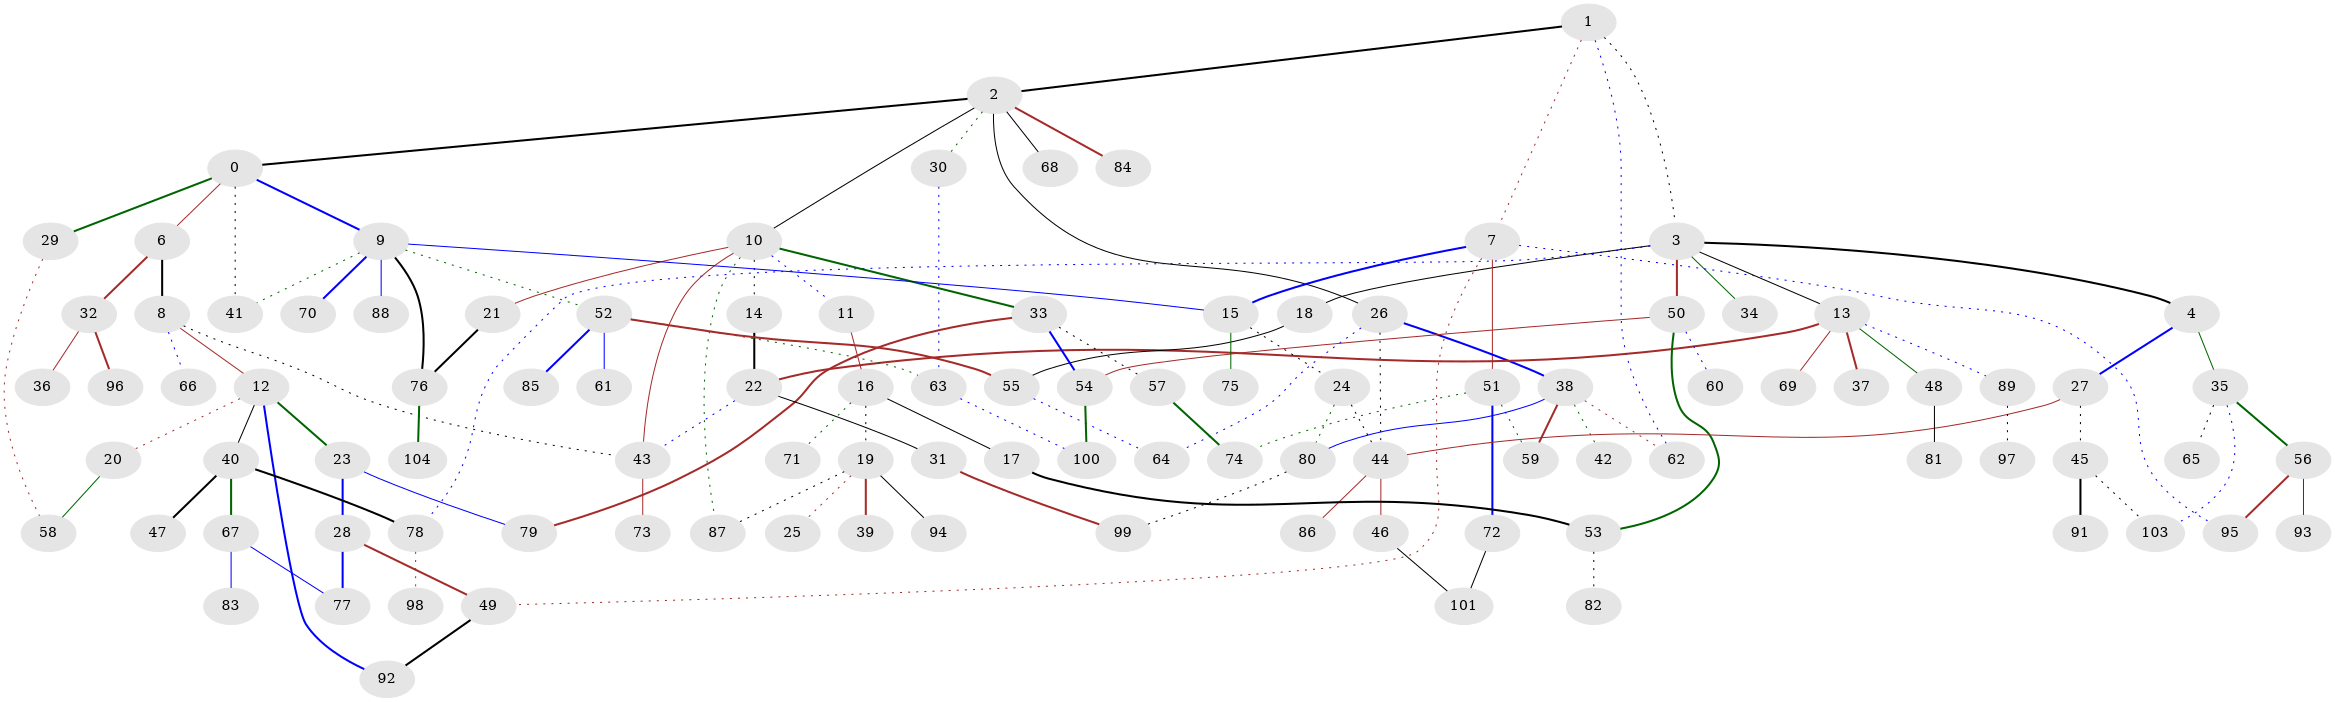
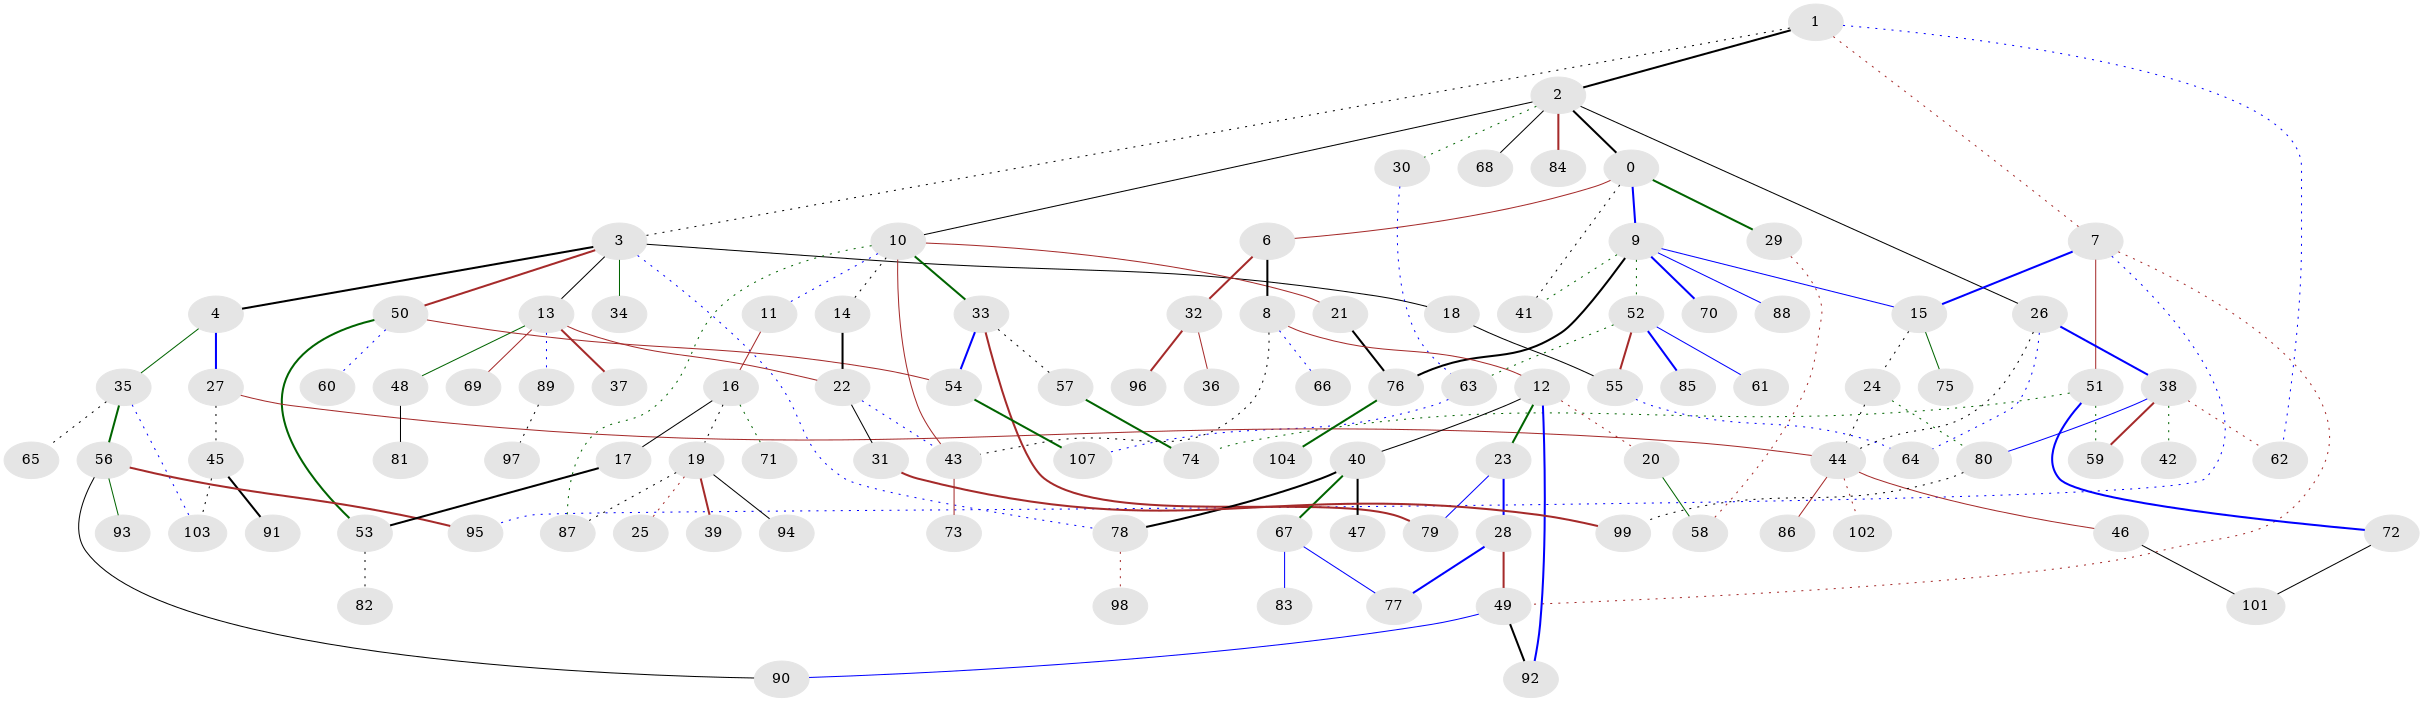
edge "13" -- "22": style bold -> solid
node "100": label "100" -> "107"
node "102": added
node "90": added
